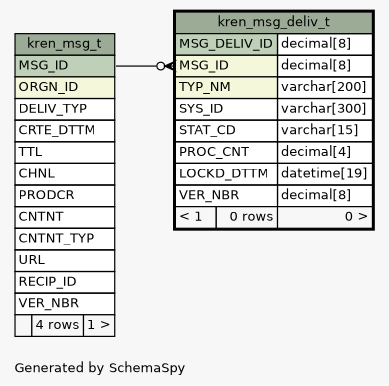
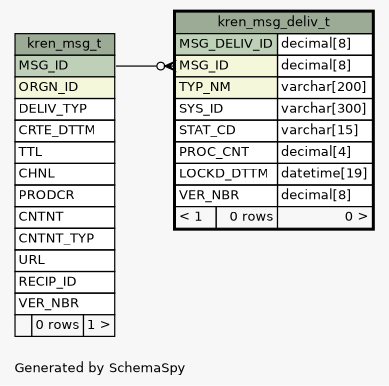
node "kren_msg_t": text "4 rows" -> "0 rows"
